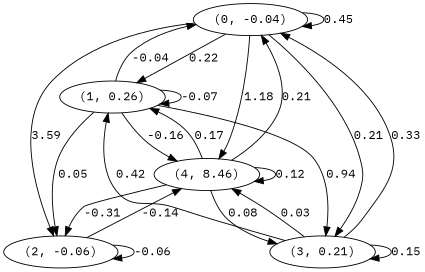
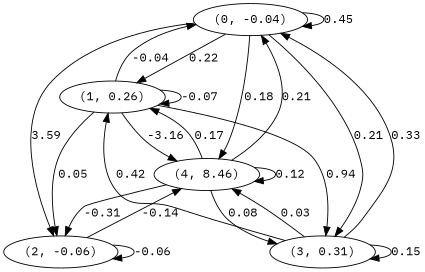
edge "(0, -0.04)" -> "(4, 8.46)": label "1.18" -> "0.18"
edge "(1, 0.26)" -> "(4, 8.46)": label "-0.16" -> "-3.16"
node "(3, 0.21)": label "(3, 0.21)" -> "(3, 0.31)"
